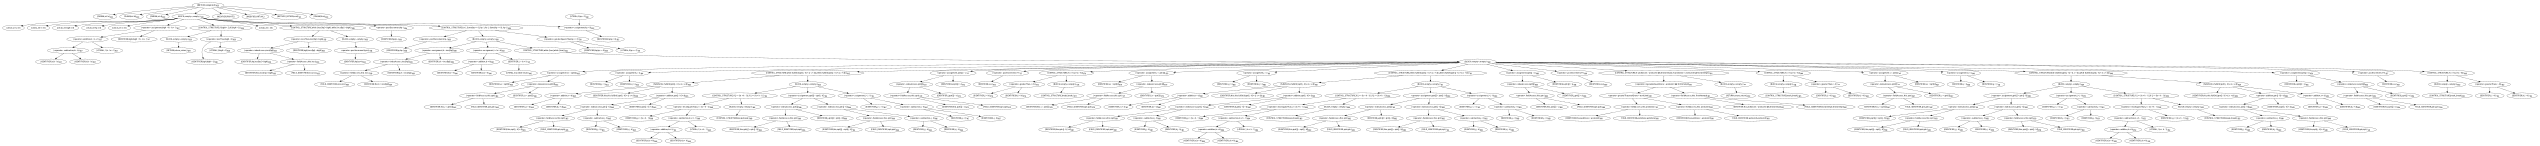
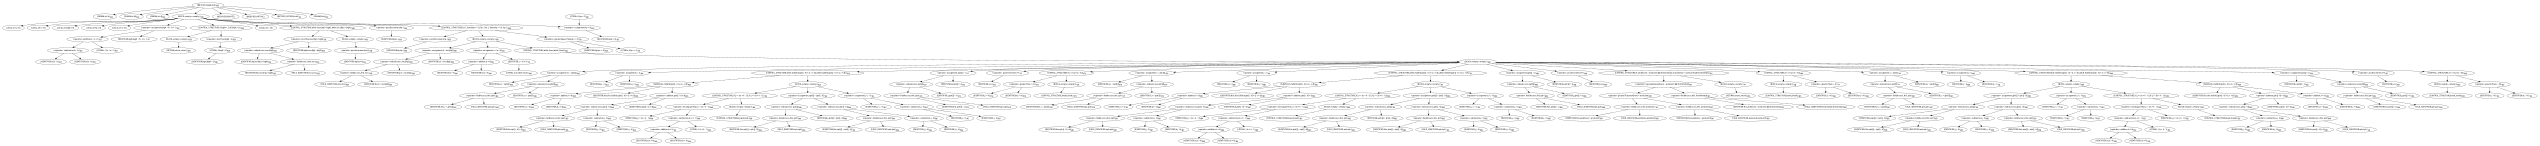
edge "(<operator>.lessThan,bigN < 2)" -> "(IDENTIFIER,bigN,bigN < 2)": now "(LITERAL,2,bigN < 2)" -> "(IDENTIFIER,bigN,bigN < 2)"
